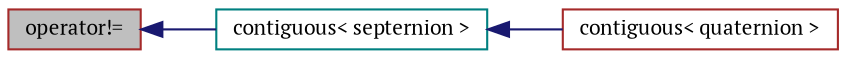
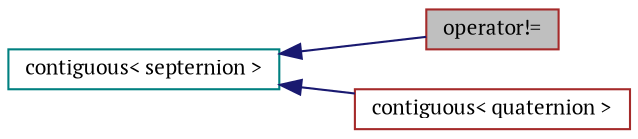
edge "contiguous< septernion >" -> "operator!=": reversed
